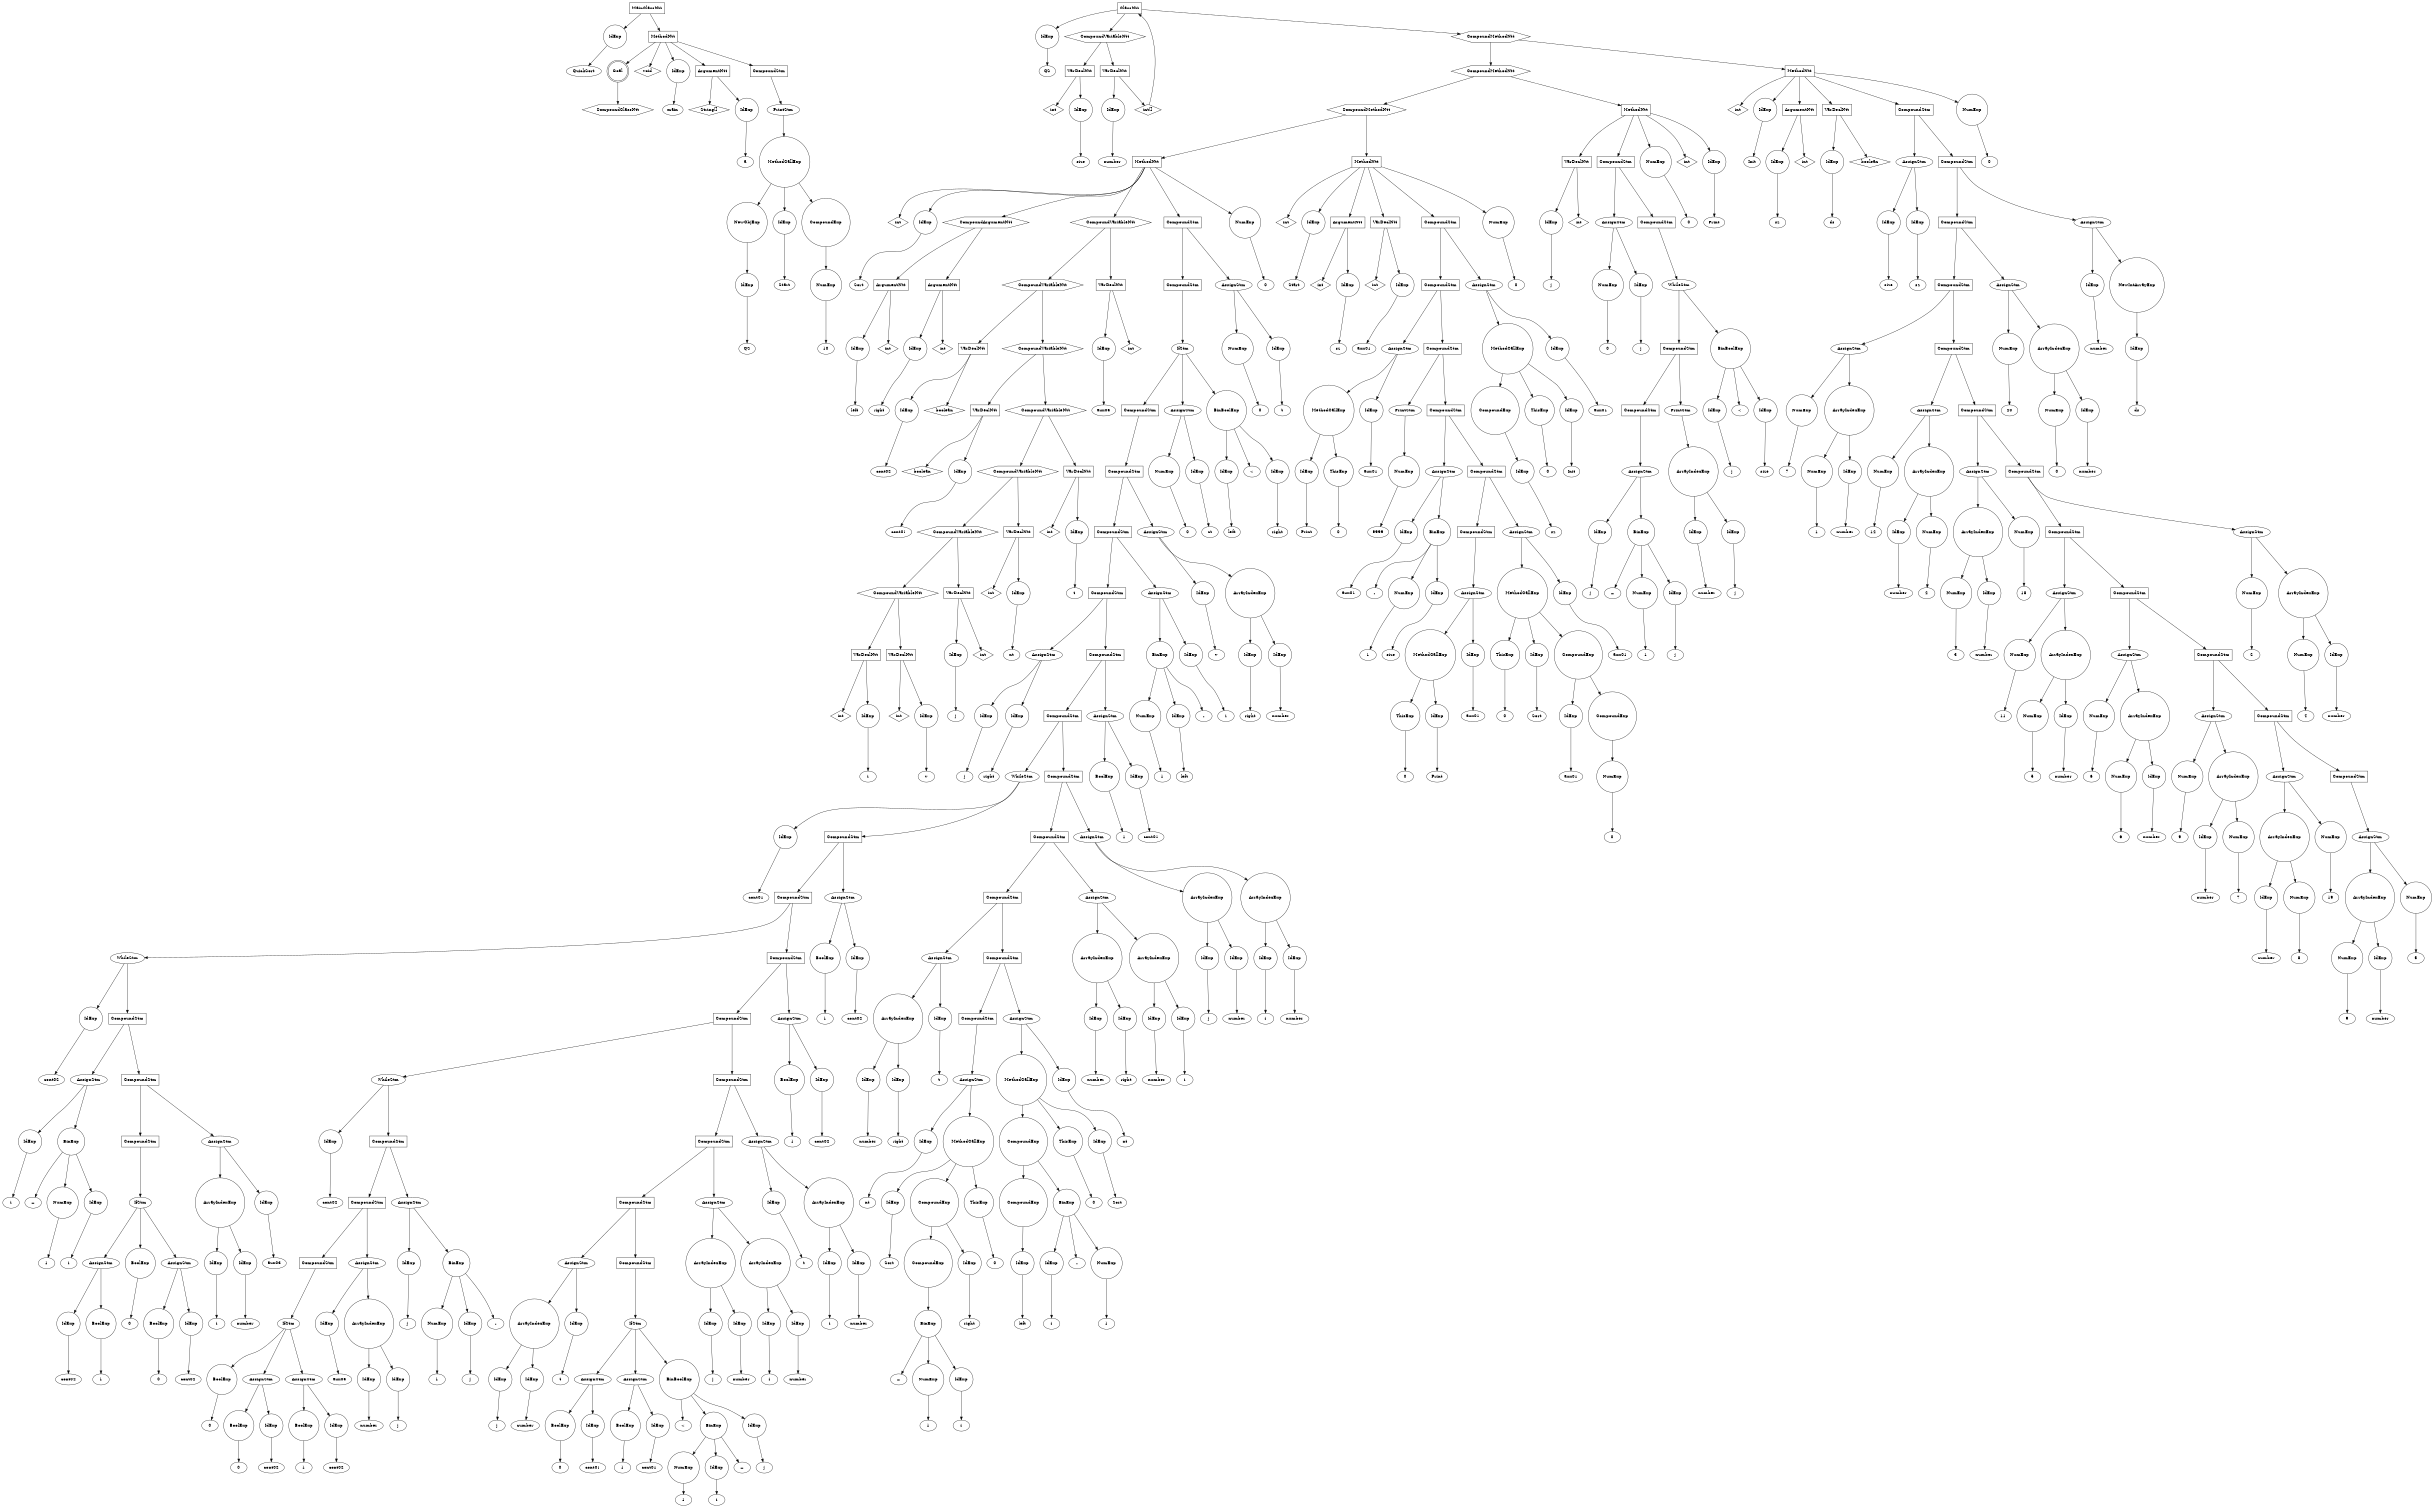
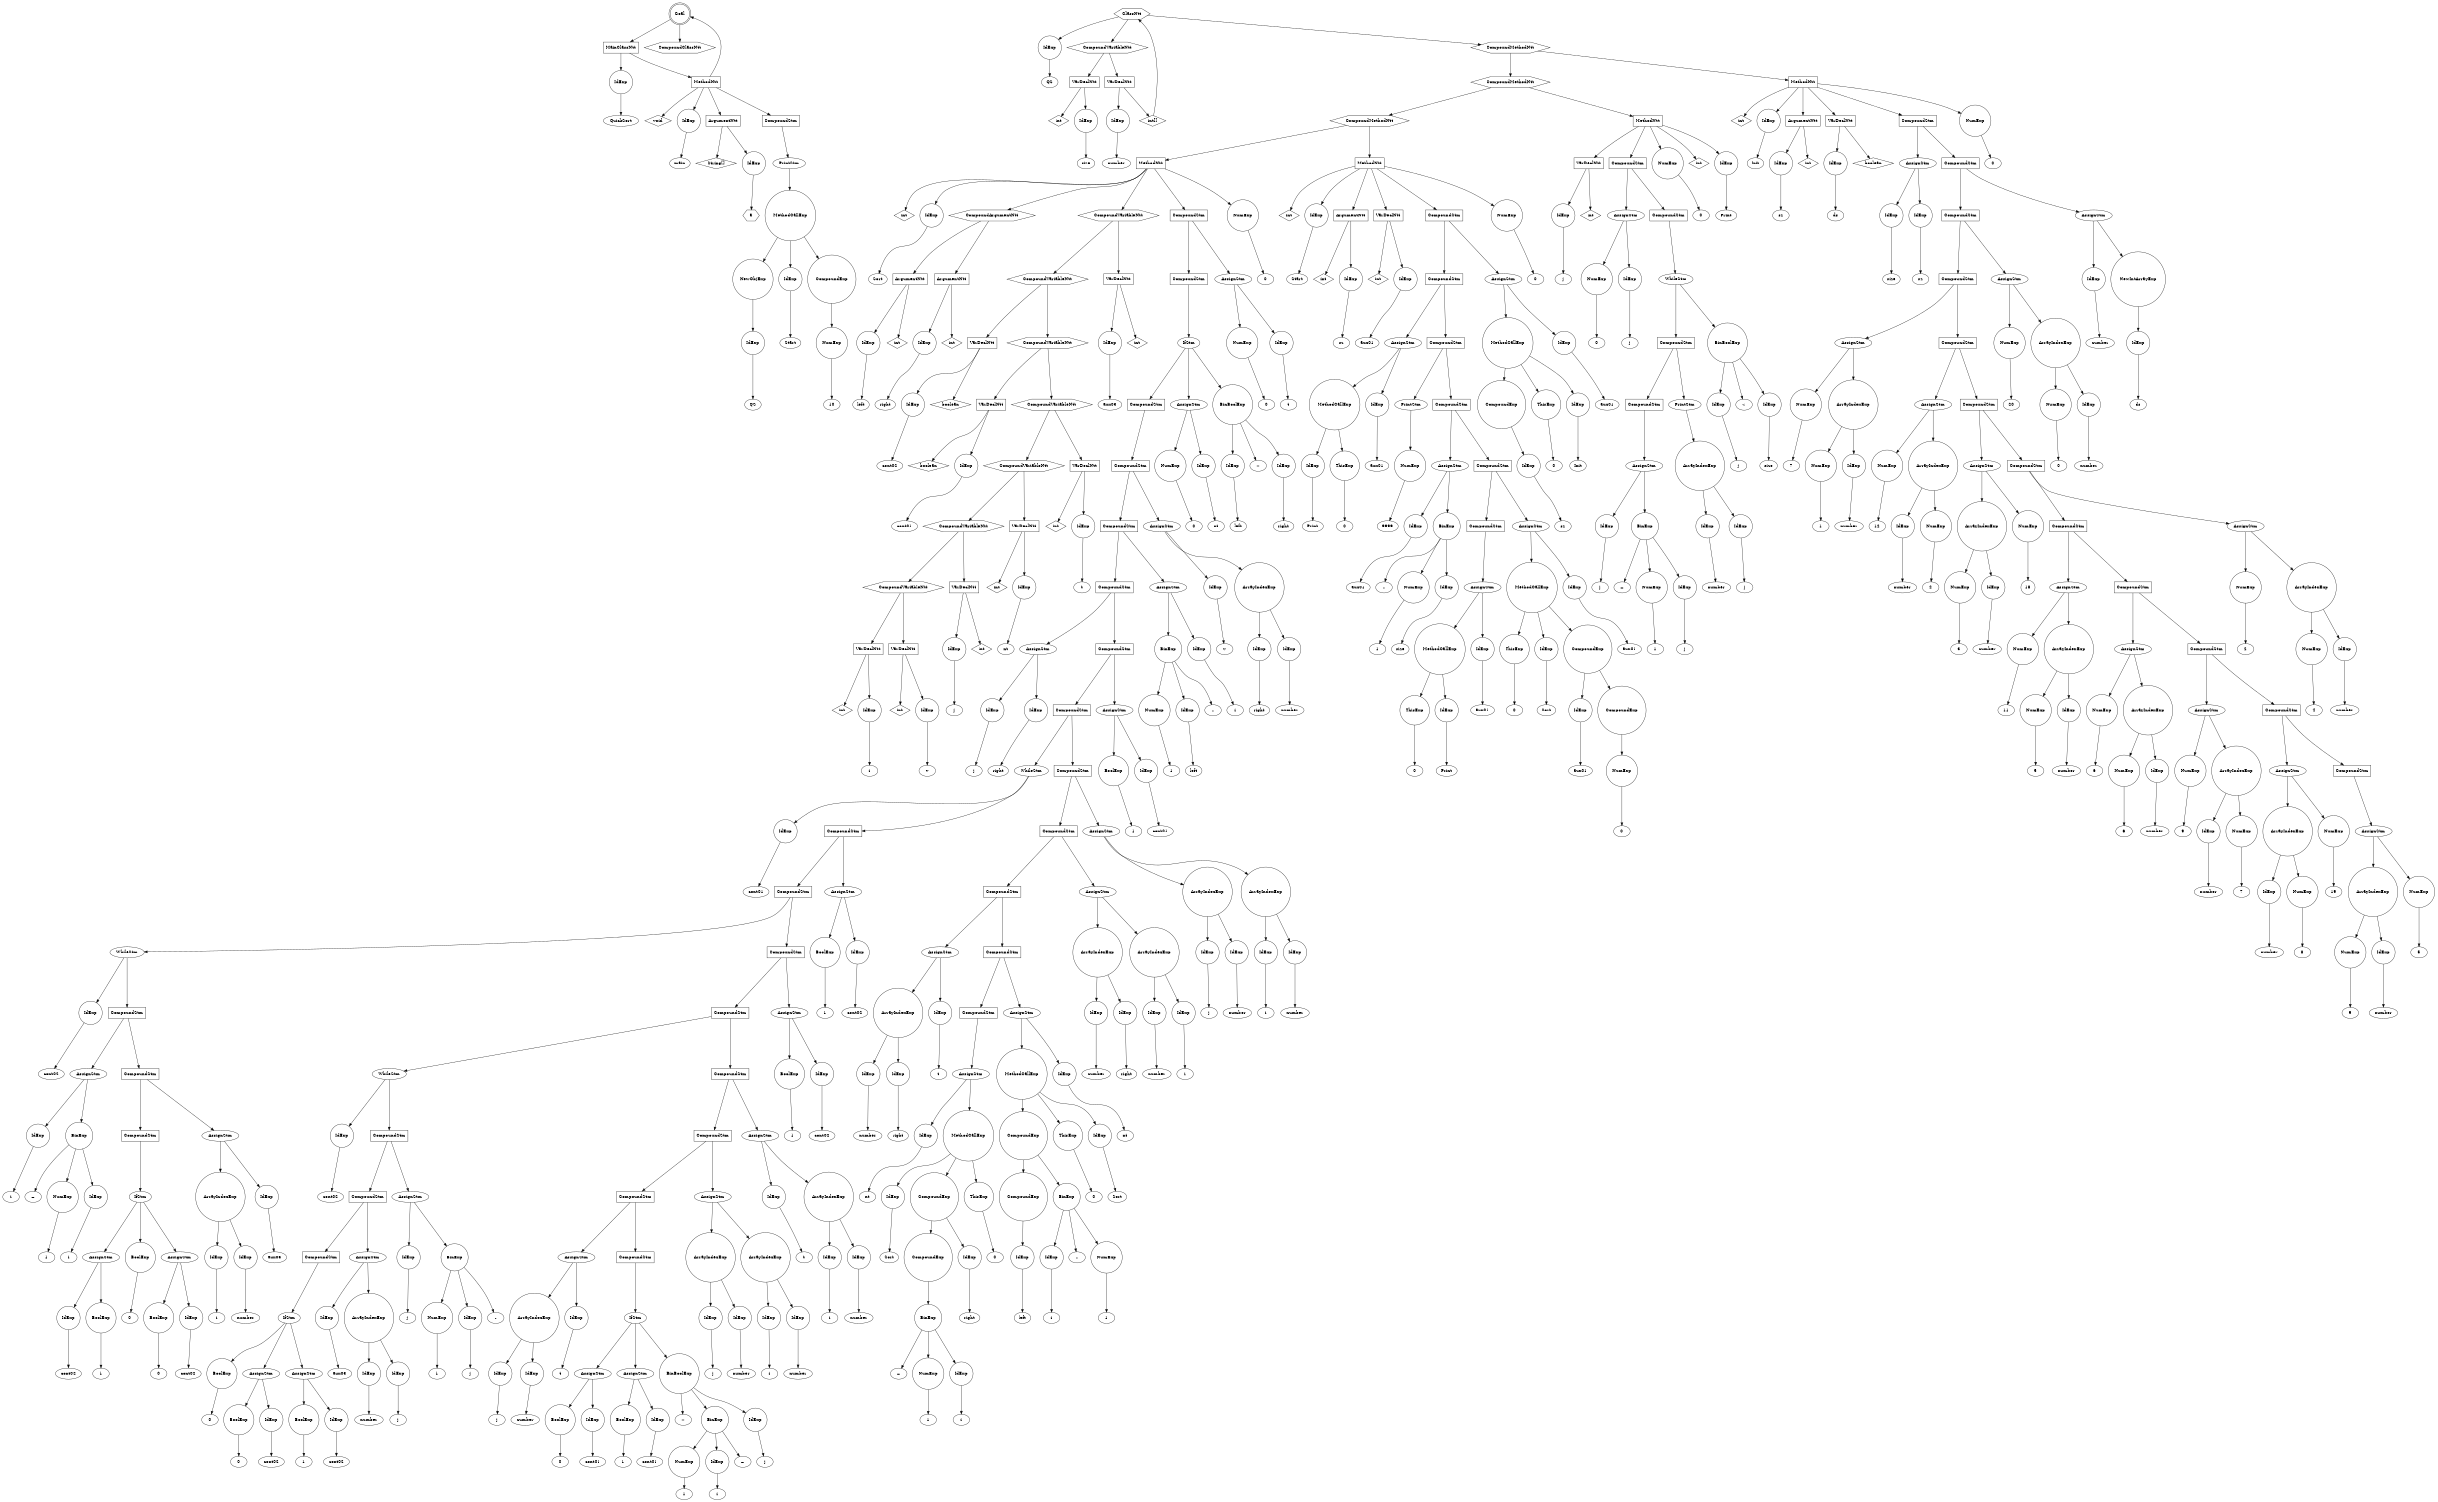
node "ClassNtt": shape box -> hexagon
edge "Goal" -> "MainClassNtt": added
node "a": shape ellipse -> hexagon
